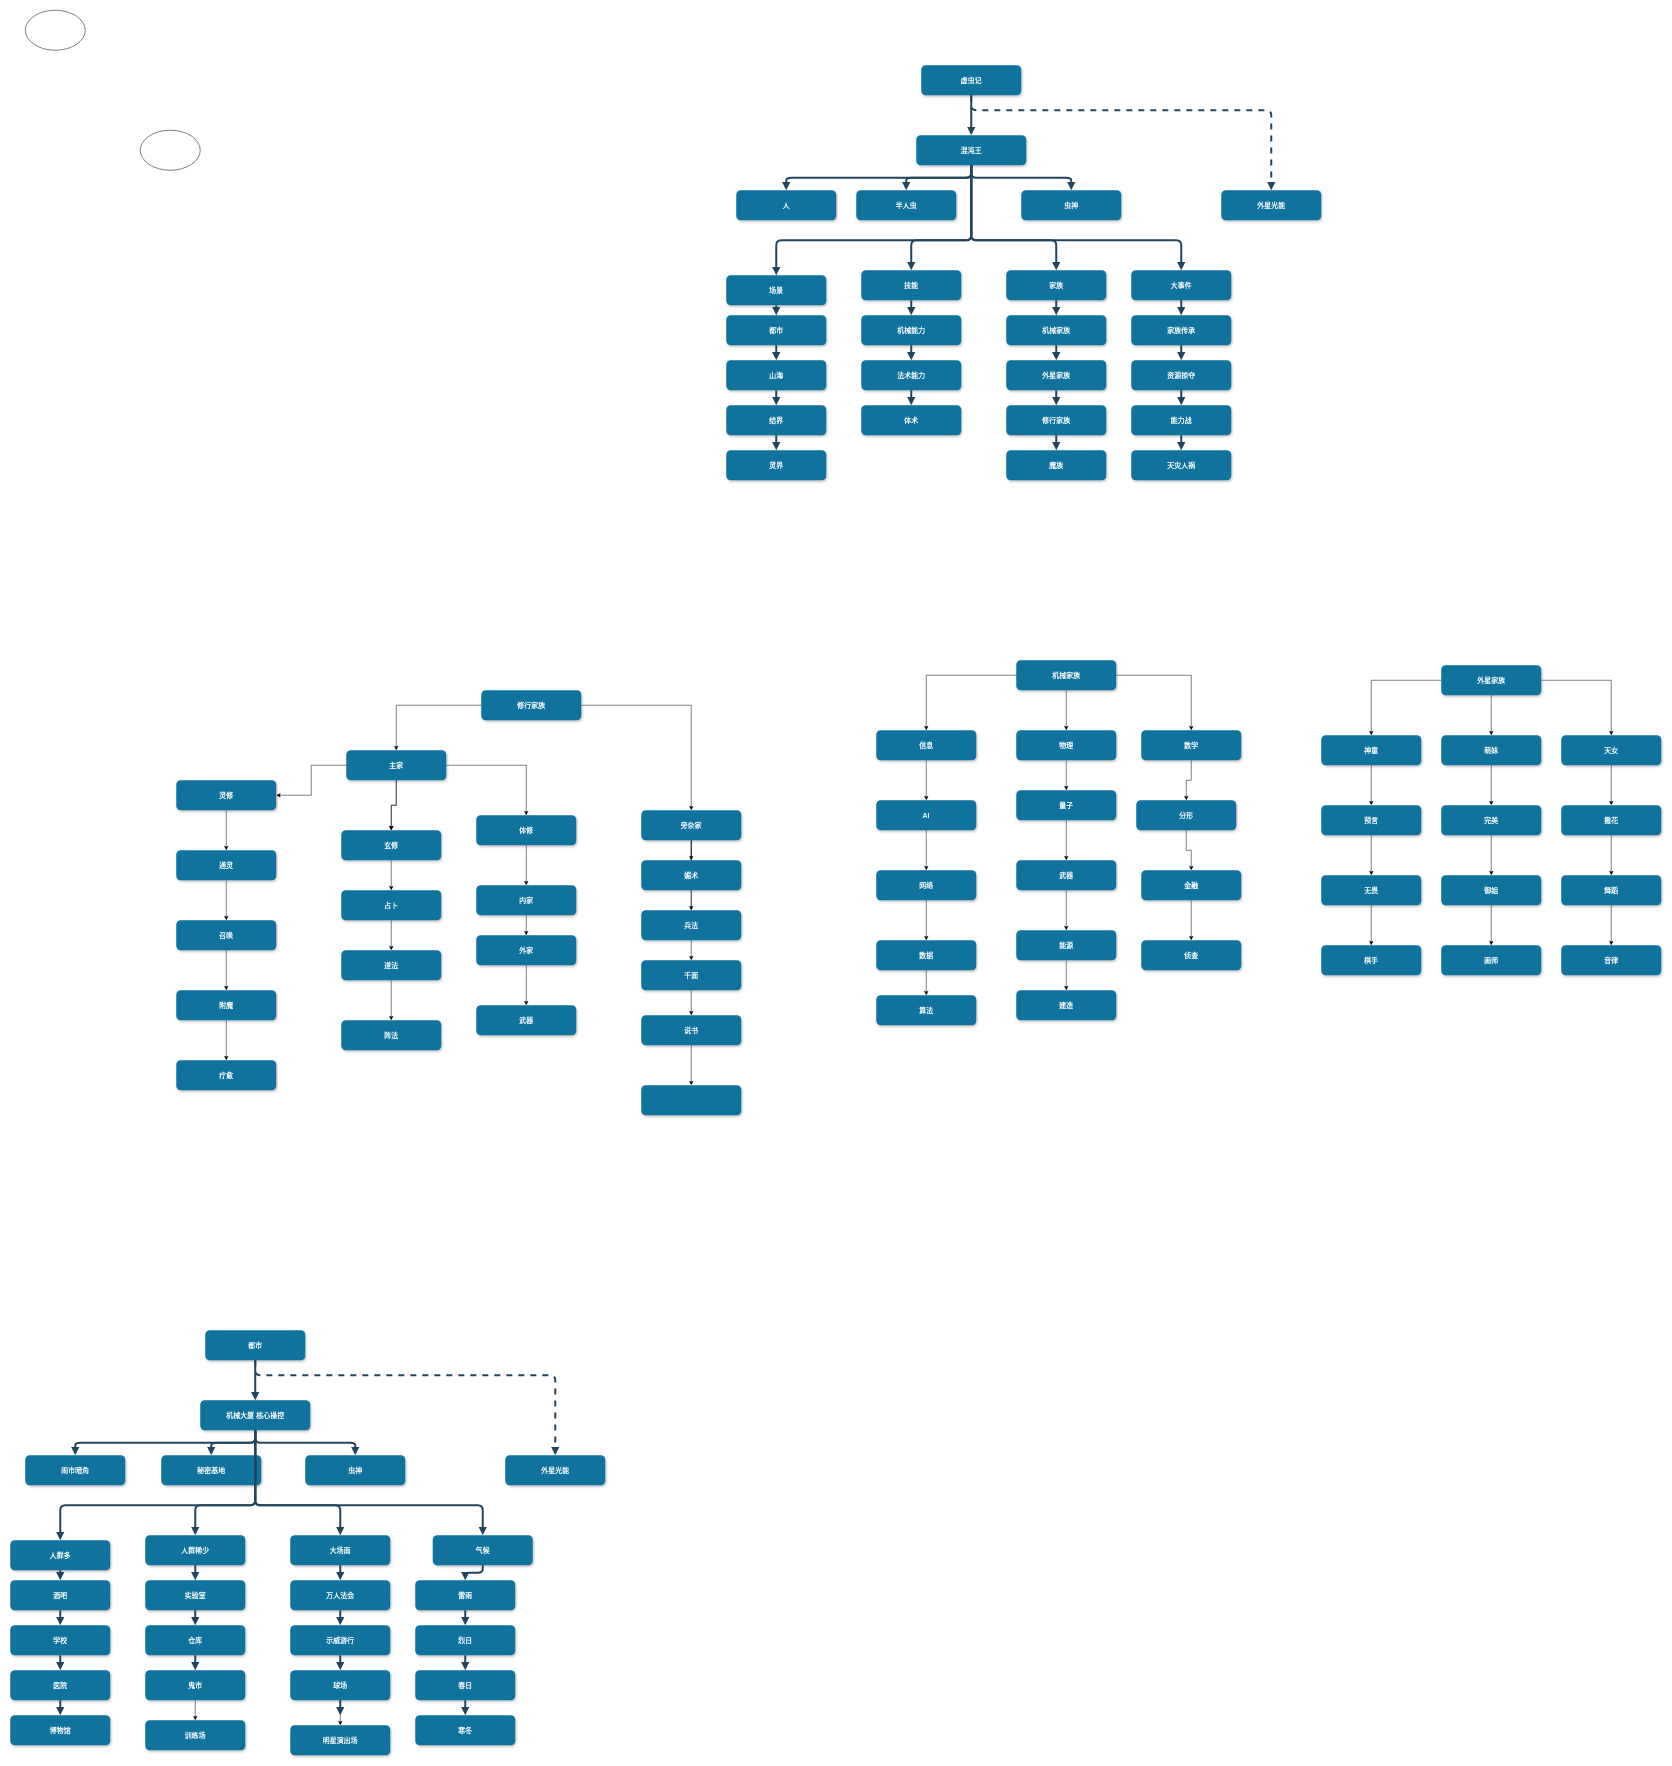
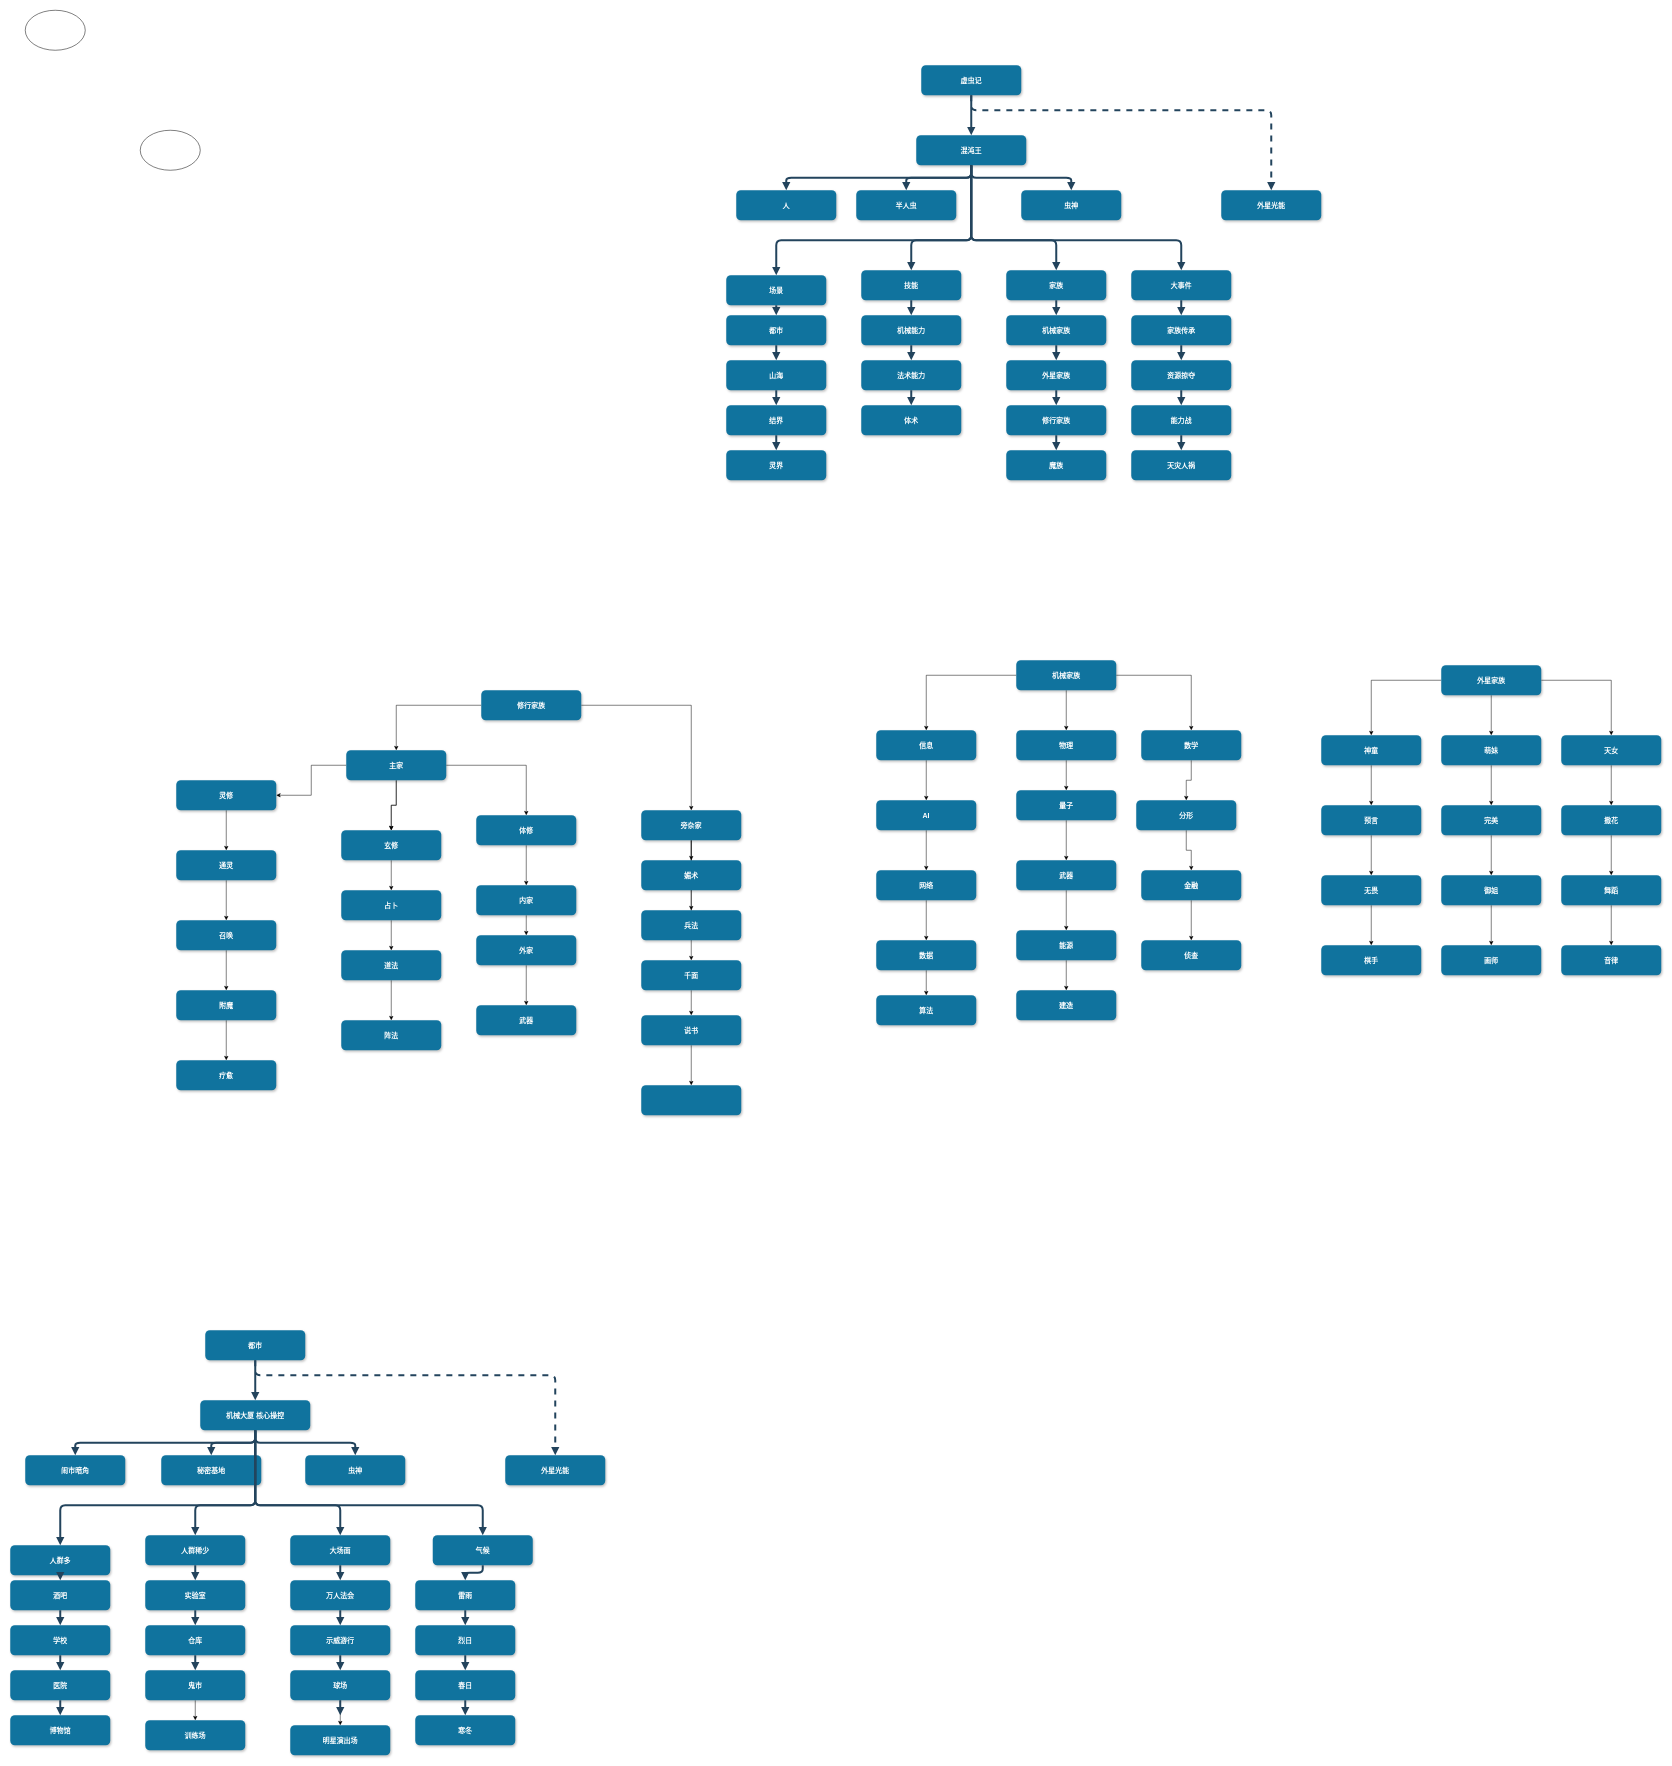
node "人群多": moved (60, 1555) -> (60, 1560)
